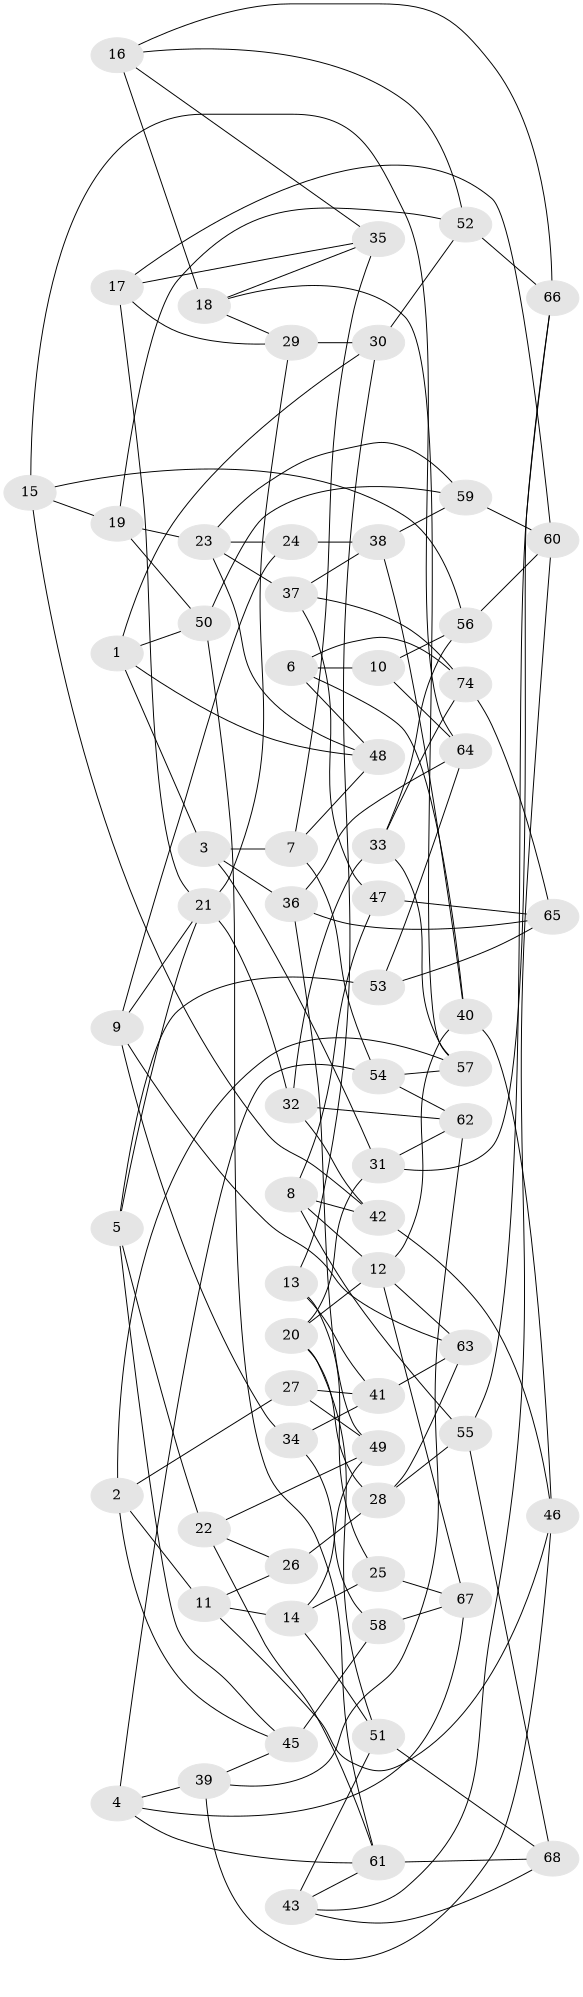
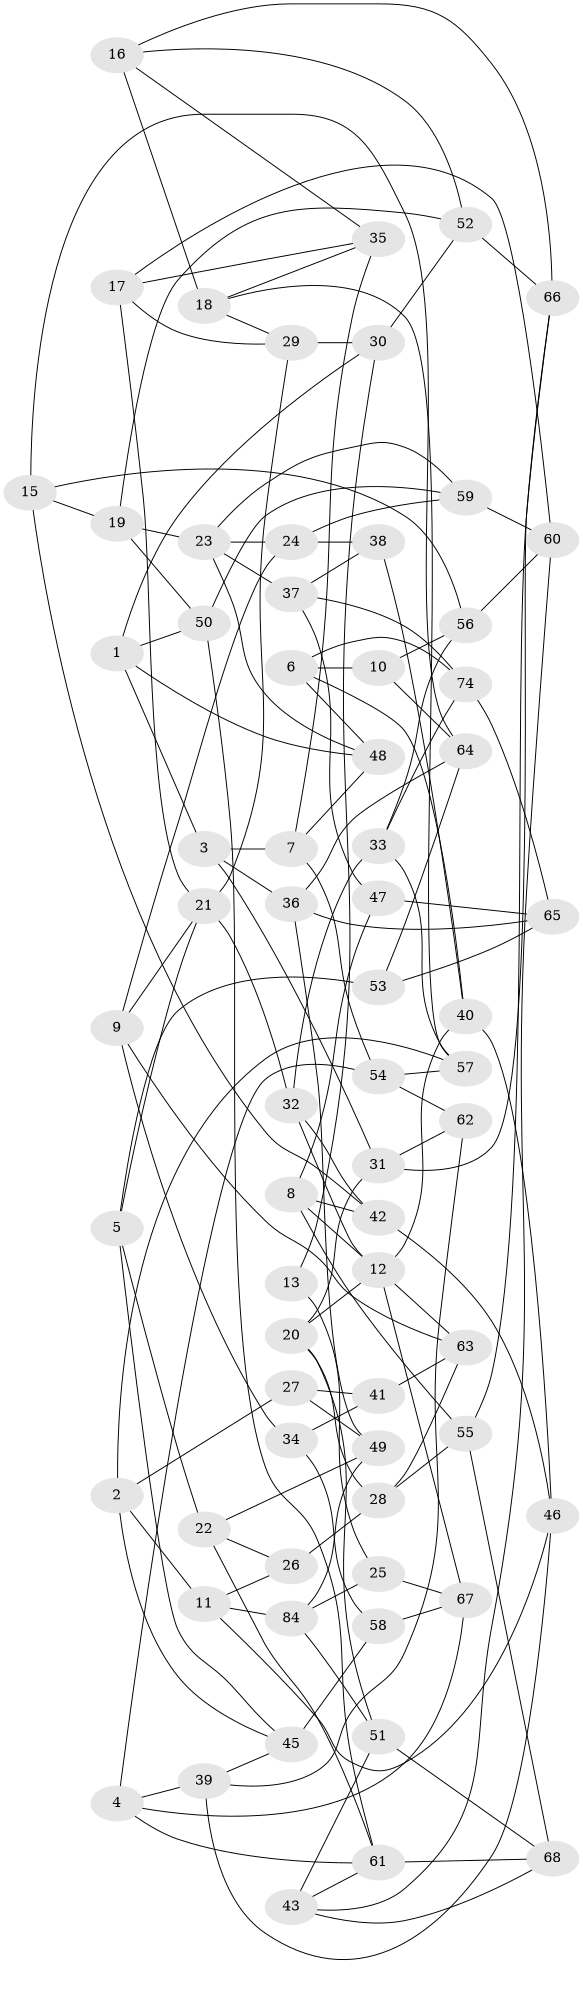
edge "59" -- "38": now "59" -- "24"
edge "32" -- "62": now "32" -- "12"
edge "13" -- "41": removed
node "14": label "14" -> "84"
